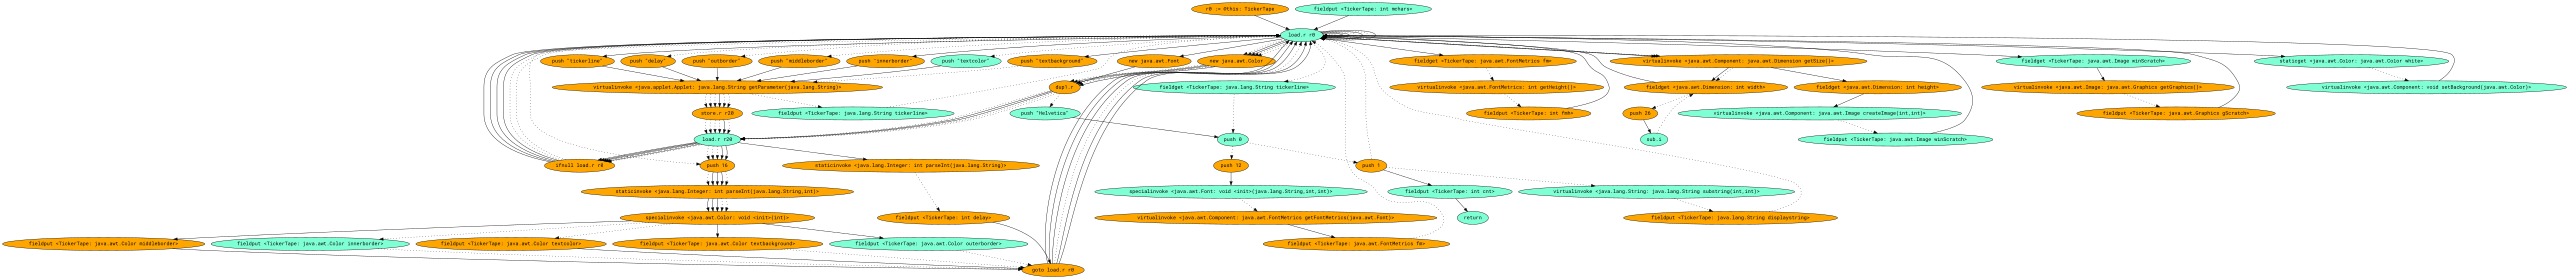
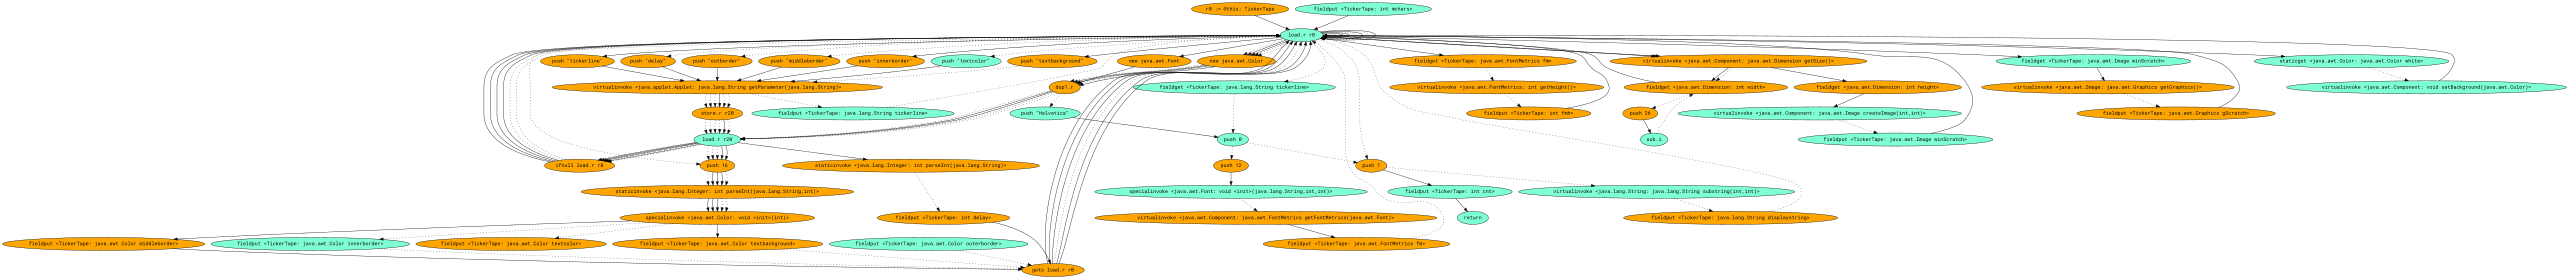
edge "push 1" -> "load.r r0": reversed
edge "specialinvoke <java.awt.Color: void <init>(int)>" -> "fieldput <TickerTape: java.awt.Color outerborder>": removed
edge "fieldput <TickerTape: java.awt.Color textcolor>" -> "goto load.r r0": removed
